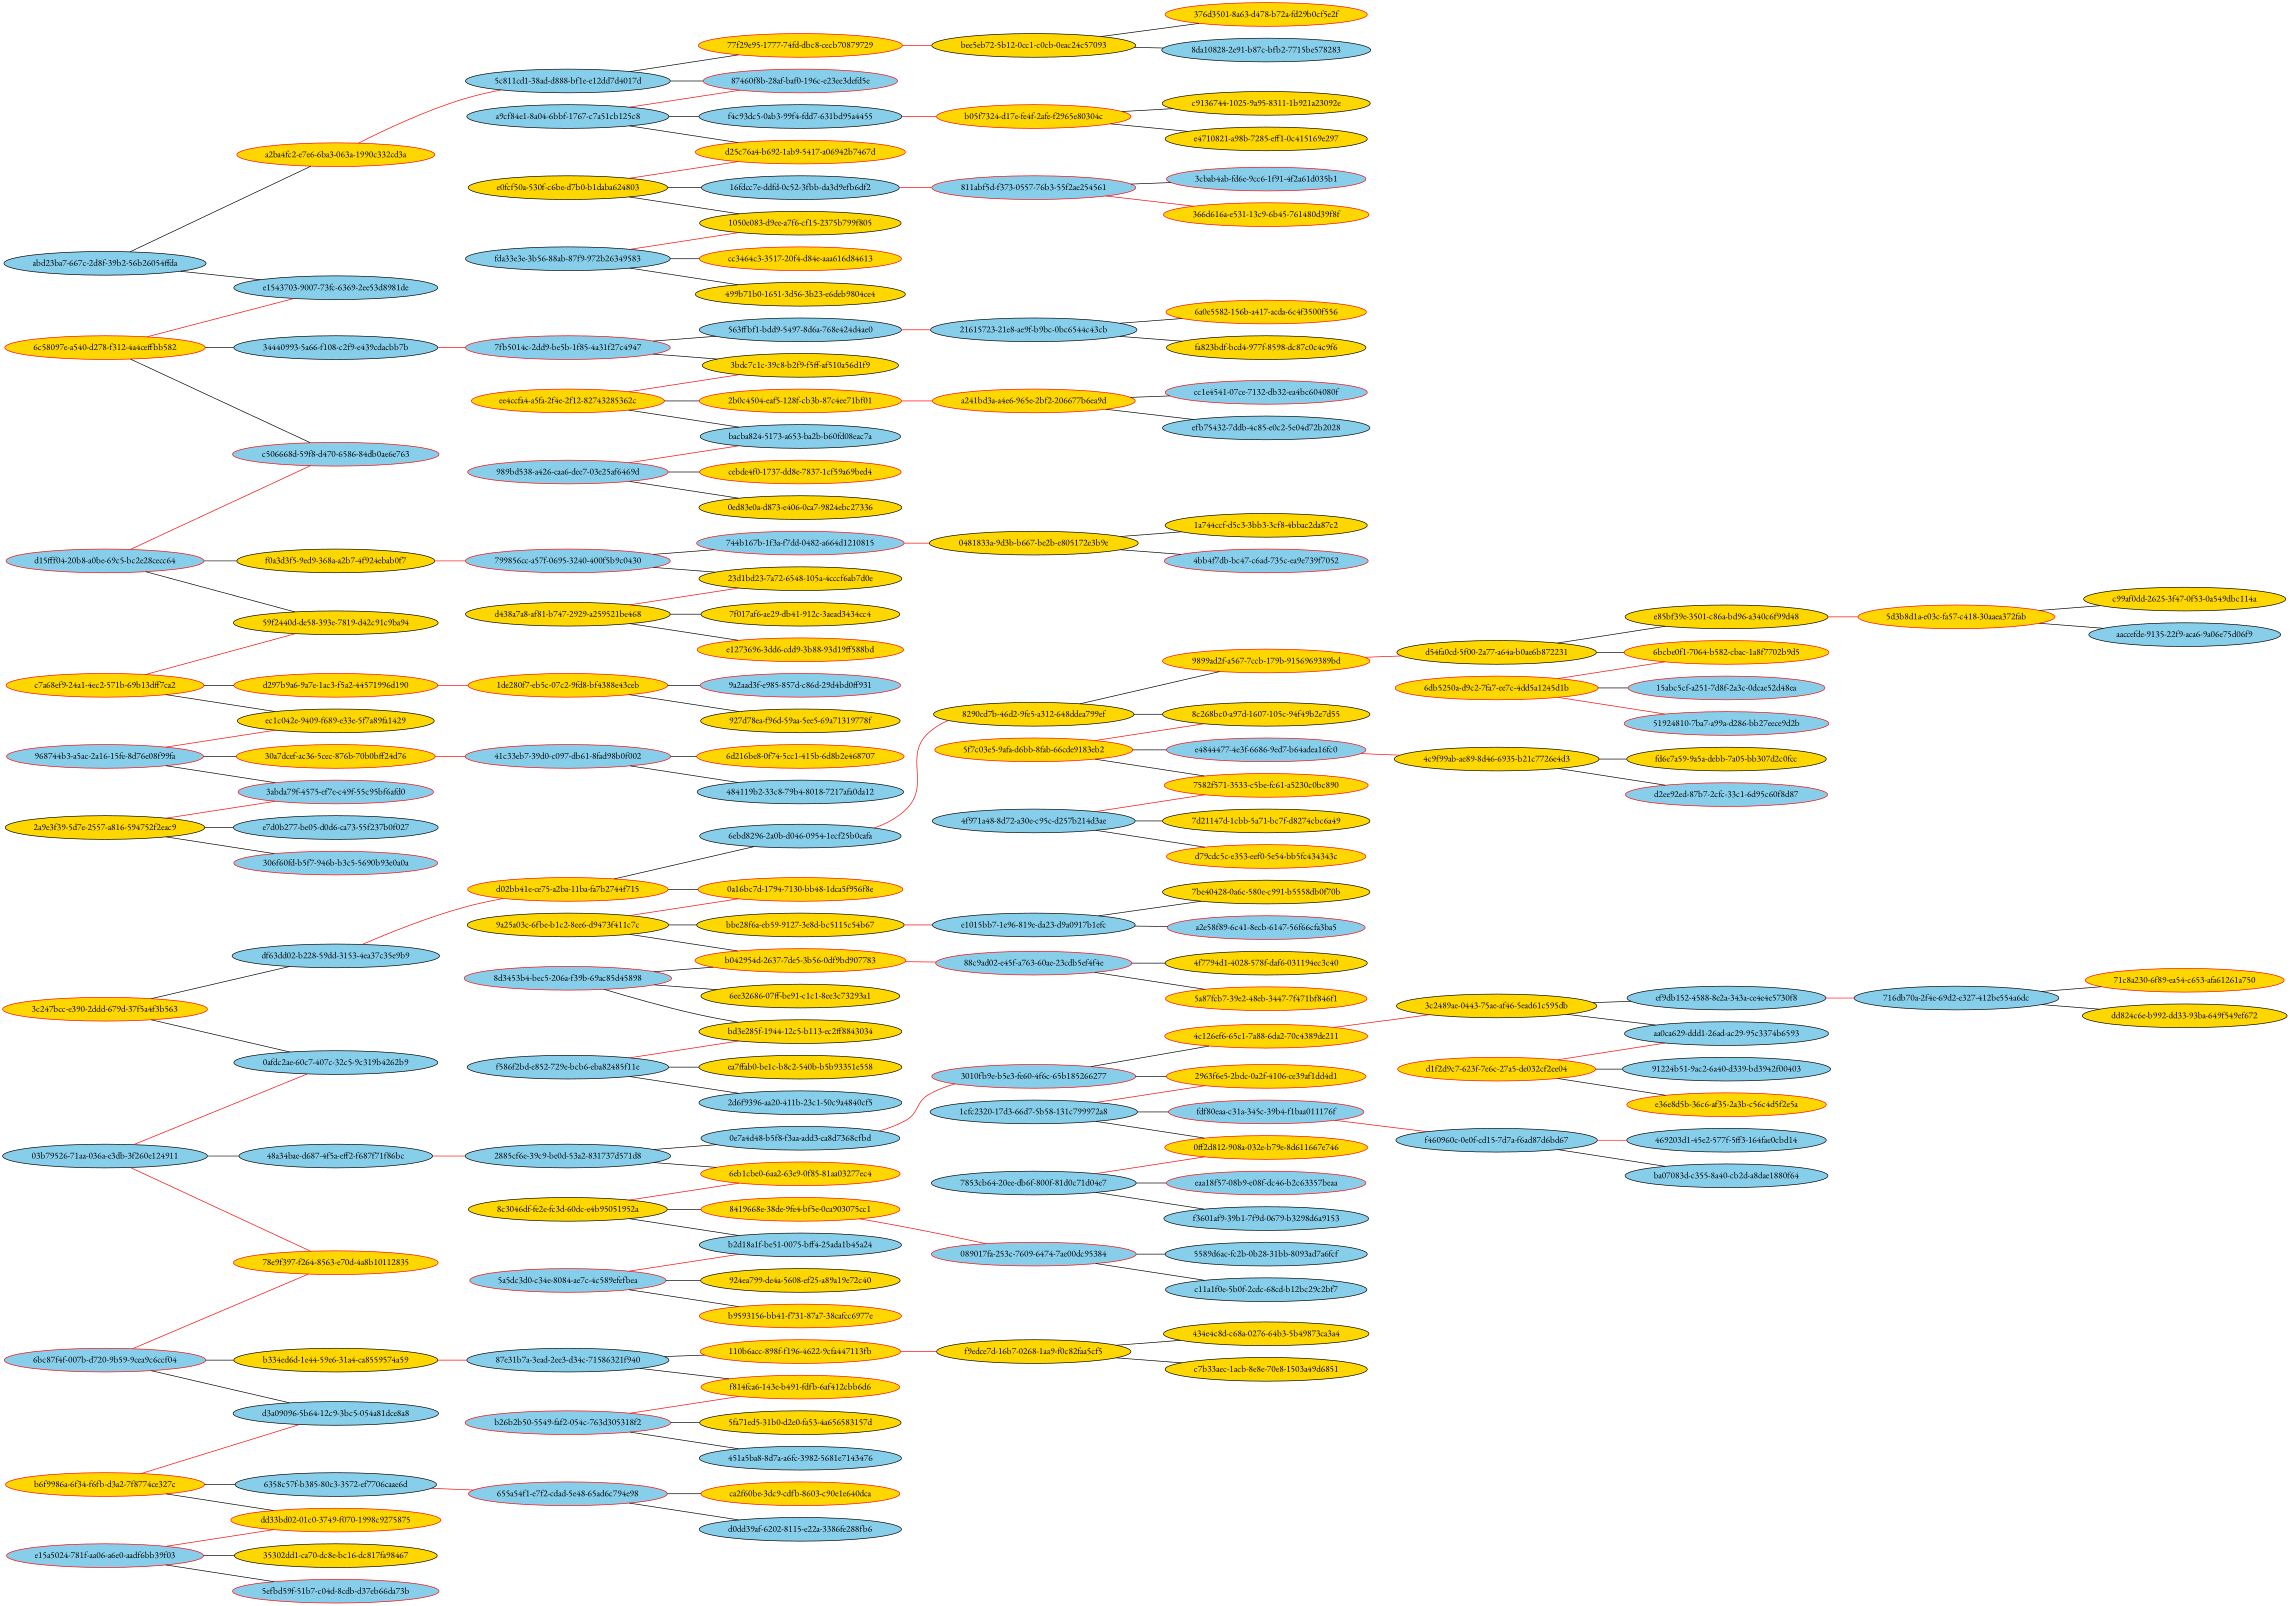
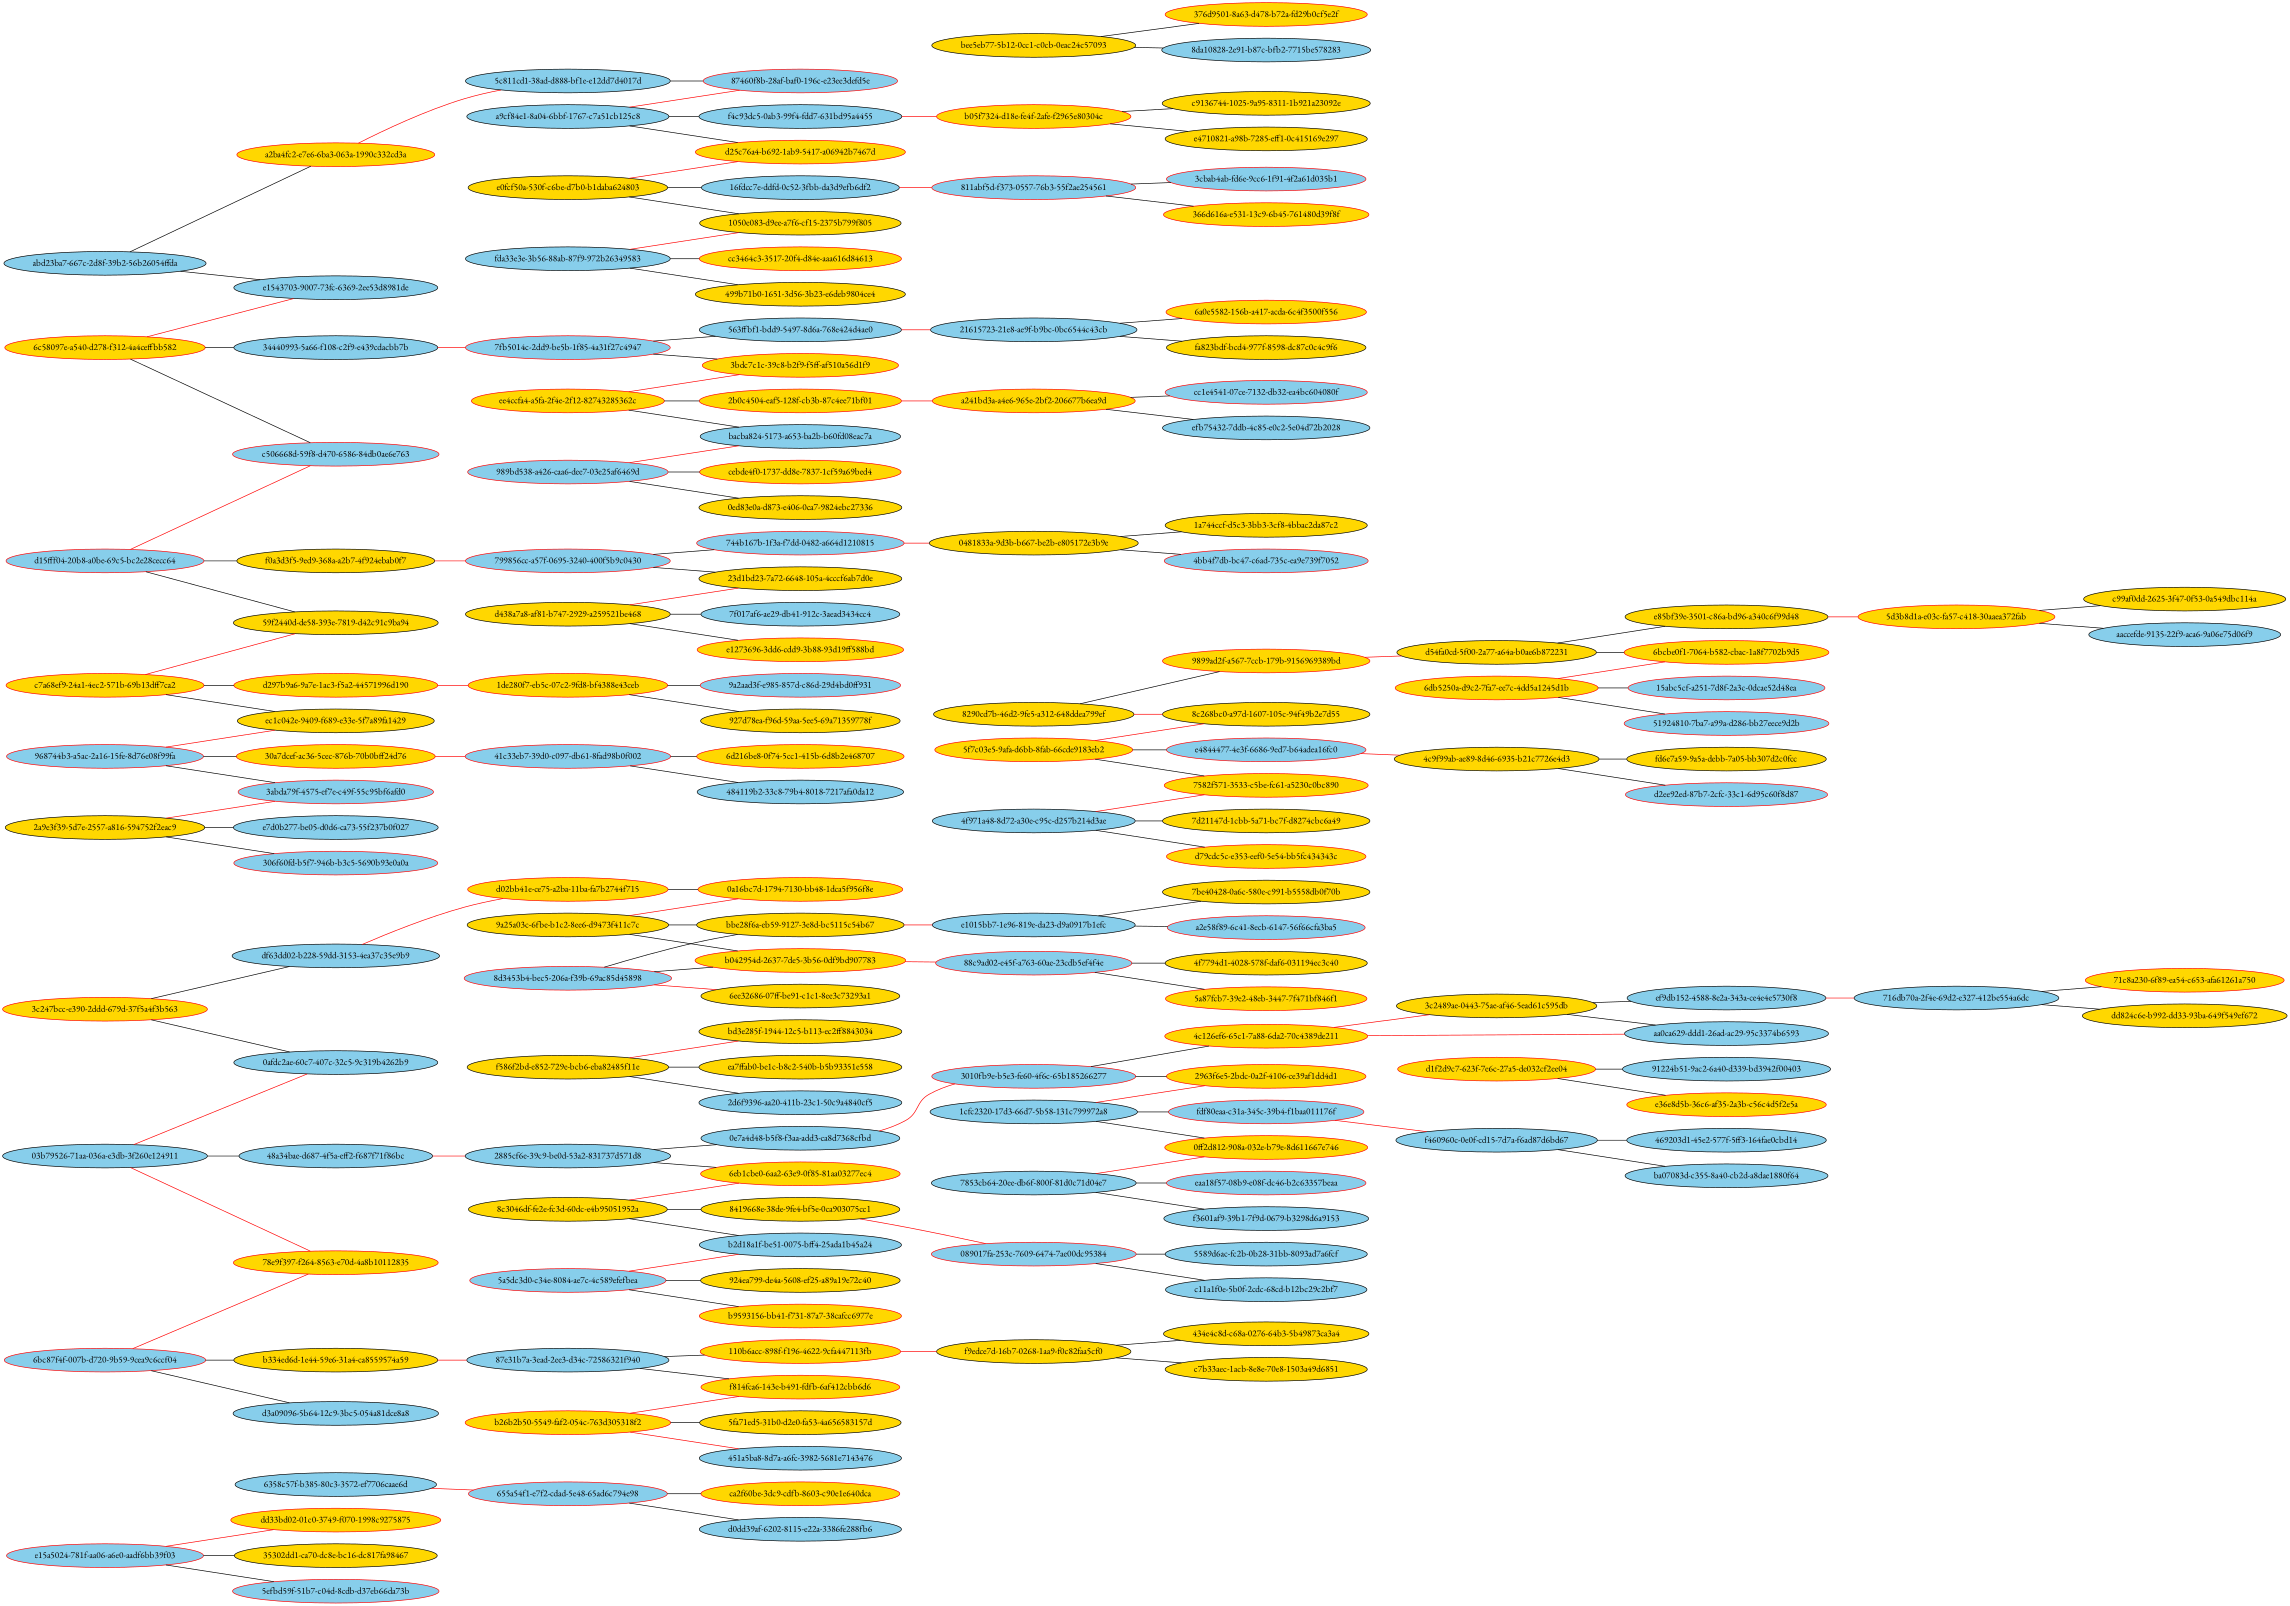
node "376d3501-8a63-d478-b72a-fd29b0cf5e2f": label "376d3501-8a63-d478-b72a-fd29b0cf5e2f" -> "376d9501-8a63-d478-b72a-fd29b0cf5e2f"
node "77f29e95-1777-74fd-dbc8-cecb70879729": removed
node "bee5eb72-5b12-0cc1-c0cb-0eac24c57093": label "bee5eb72-5b12-0cc1-c0cb-0eac24c57093" -> "bee5eb77-5b12-0cc1-c0cb-0eac24c57093"
node "b05f7324-d17e-fe4f-2afe-f2965e80304c": label "b05f7324-d17e-fe4f-2afe-f2965e80304c" -> "b05f7324-d18e-fe4f-2afe-f2965e80304c"
edge "811abf5d-f373-0557-76b3-55f2ae254561" -- "366d616a-e531-13c9-6b45-761480d39f8f": color red -> black
node "3bdc7c1c-39c8-b2f9-f5ff-af510a56d1f9": color black -> red
node "23d1bd23-7a72-6548-105a-4cccf6ab7d0e": label "23d1bd23-7a72-6548-105a-4cccf6ab7d0e" -> "23d1bd23-7a72-6648-105a-4cccf6ab7d0e"
node "7f017af6-ae29-db41-912c-3aead3434cc4": fillcolor gold -> skyblue
edge "6db5250a-d9c2-7fa7-ee7c-4dd5a1245d1b" -- "51924810-7ba7-a99a-d286-bb27eece9d2b": color red -> black
edge "8290cd7b-46d2-9fe5-a312-648ddea799ef" -- "8c268bc0-a97d-1607-105c-94f49b2e7d55": color black -> red
node "927d78ea-f96d-59aa-5ee5-69a71319778f": label "927d78ea-f96d-59aa-5ee5-69a71319778f" -> "927d78ea-f96d-59aa-5ee5-69a71359778f"
node "6ebd8296-2a0b-d046-0954-1ecf25b0cafa": removed
edge "8d3453b4-bec5-206a-f39b-69ac85d45898" -- "6ee32686-07ff-be91-c1c1-8ee3c73293a1": color black -> red
edge "8d3453b4-bec5-206a-f39b-69ac85d45898" -- "bd3e285f-1944-12c5-b113-ec2ff8843034": now "8d3453b4-bec5-206a-f39b-69ac85d45898" -- "bbe28f6a-eb59-9127-3e8d-bc5115c54b67"
edge "aa0ca629-ddd1-26ad-ac29-95c3374b6593" -- "d1f2d9c7-623f-7e6c-27a5-de032cf2ee04": now "aa0ca629-ddd1-26ad-ac29-95c3374b6593" -- "4c126ef6-65c1-7a88-6da2-70c4389de211"
node "f586f2bd-e852-729e-bcb6-eba82485f11e": fillcolor skyblue -> gold
edge "f460960c-0e0f-cd15-7d7a-f6ad87d6bd67" -- "469203d1-45e2-577f-5ff3-164fae0cbd14": color red -> black
node "8419668e-38de-9fe4-bf5e-0ca903075cc1": color red -> black
node "f9edce7d-16b7-0268-1aa9-f0c82faa5cf5": label "f9edce7d-16b7-0268-1aa9-f0c82faa5cf5" -> "f9edce7d-16b7-0268-1aa9-f0c82faa5cf0"
node "87e31b7a-3ead-2ee3-d34c-71586321f940": label "87e31b7a-3ead-2ee3-d34c-71586321f940" -> "87e31b7a-3ead-2ee3-d34c-72586321f940"
node "b26b2b50-5549-faf2-054c-763d305318f2": fillcolor skyblue -> gold
edge "b26b2b50-5549-faf2-054c-763d305318f2" -- "451a5ba8-8d7a-a6fc-3982-5681e7143476": color black -> red
node "b6f9986a-6f34-f6fb-d3a2-7f8774ce327c": removed
